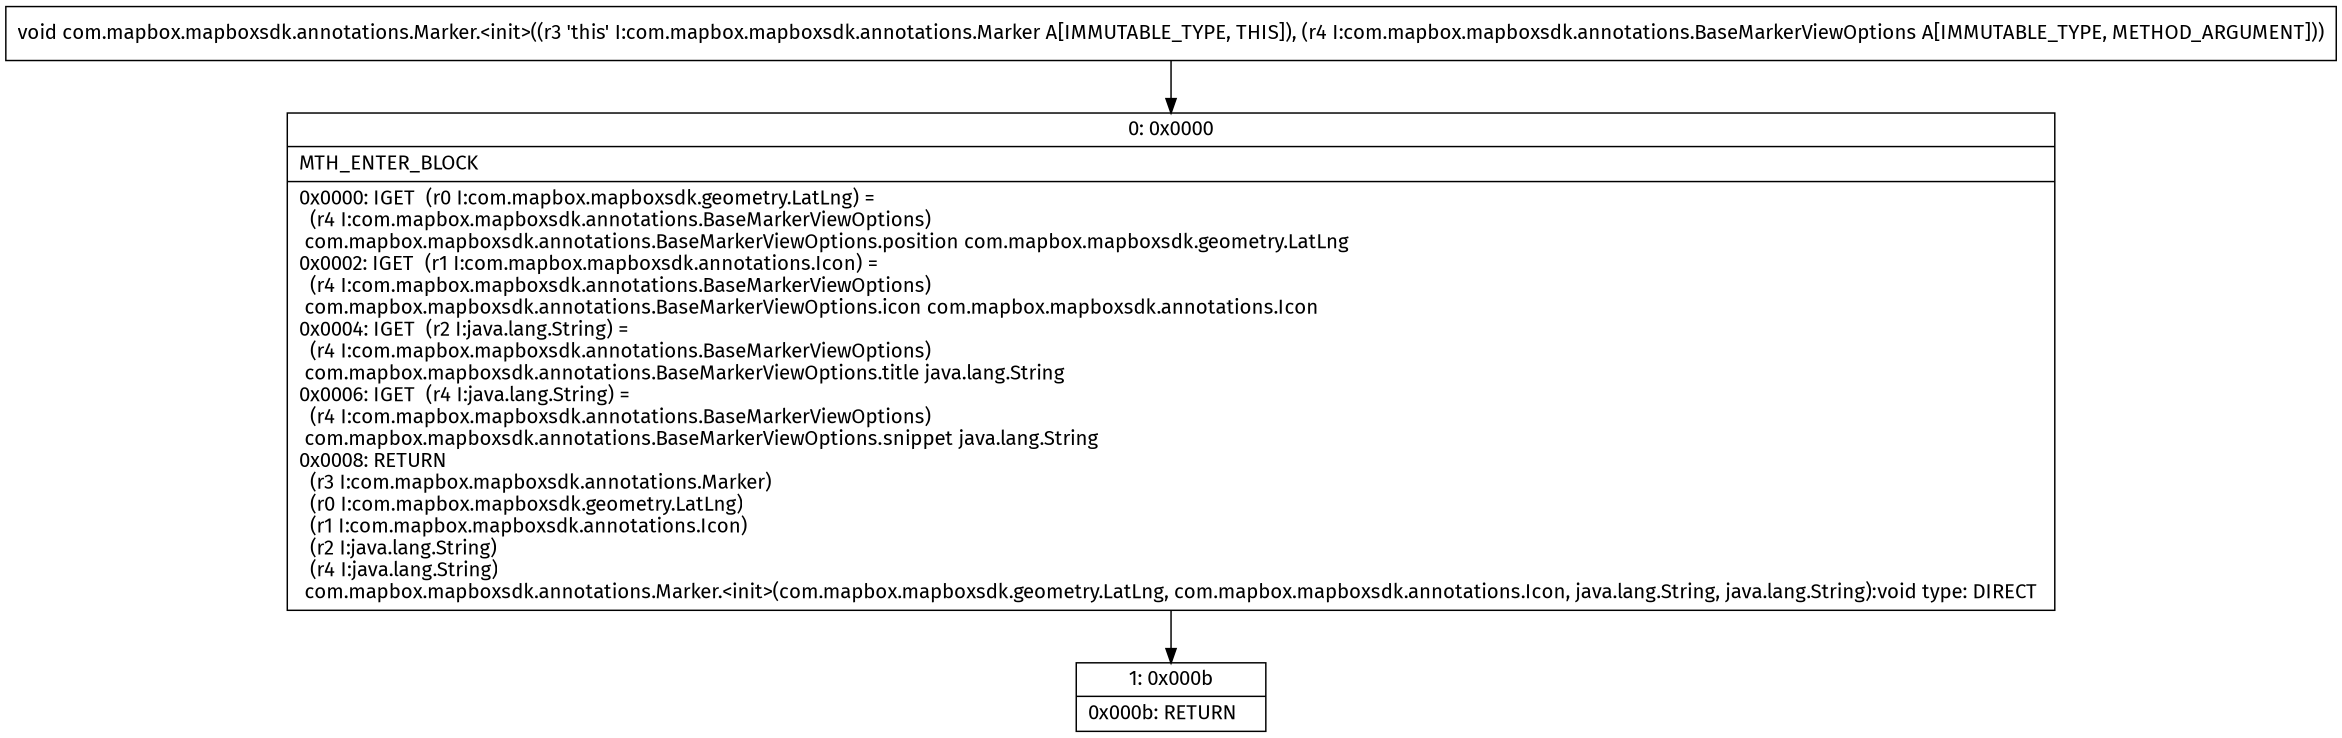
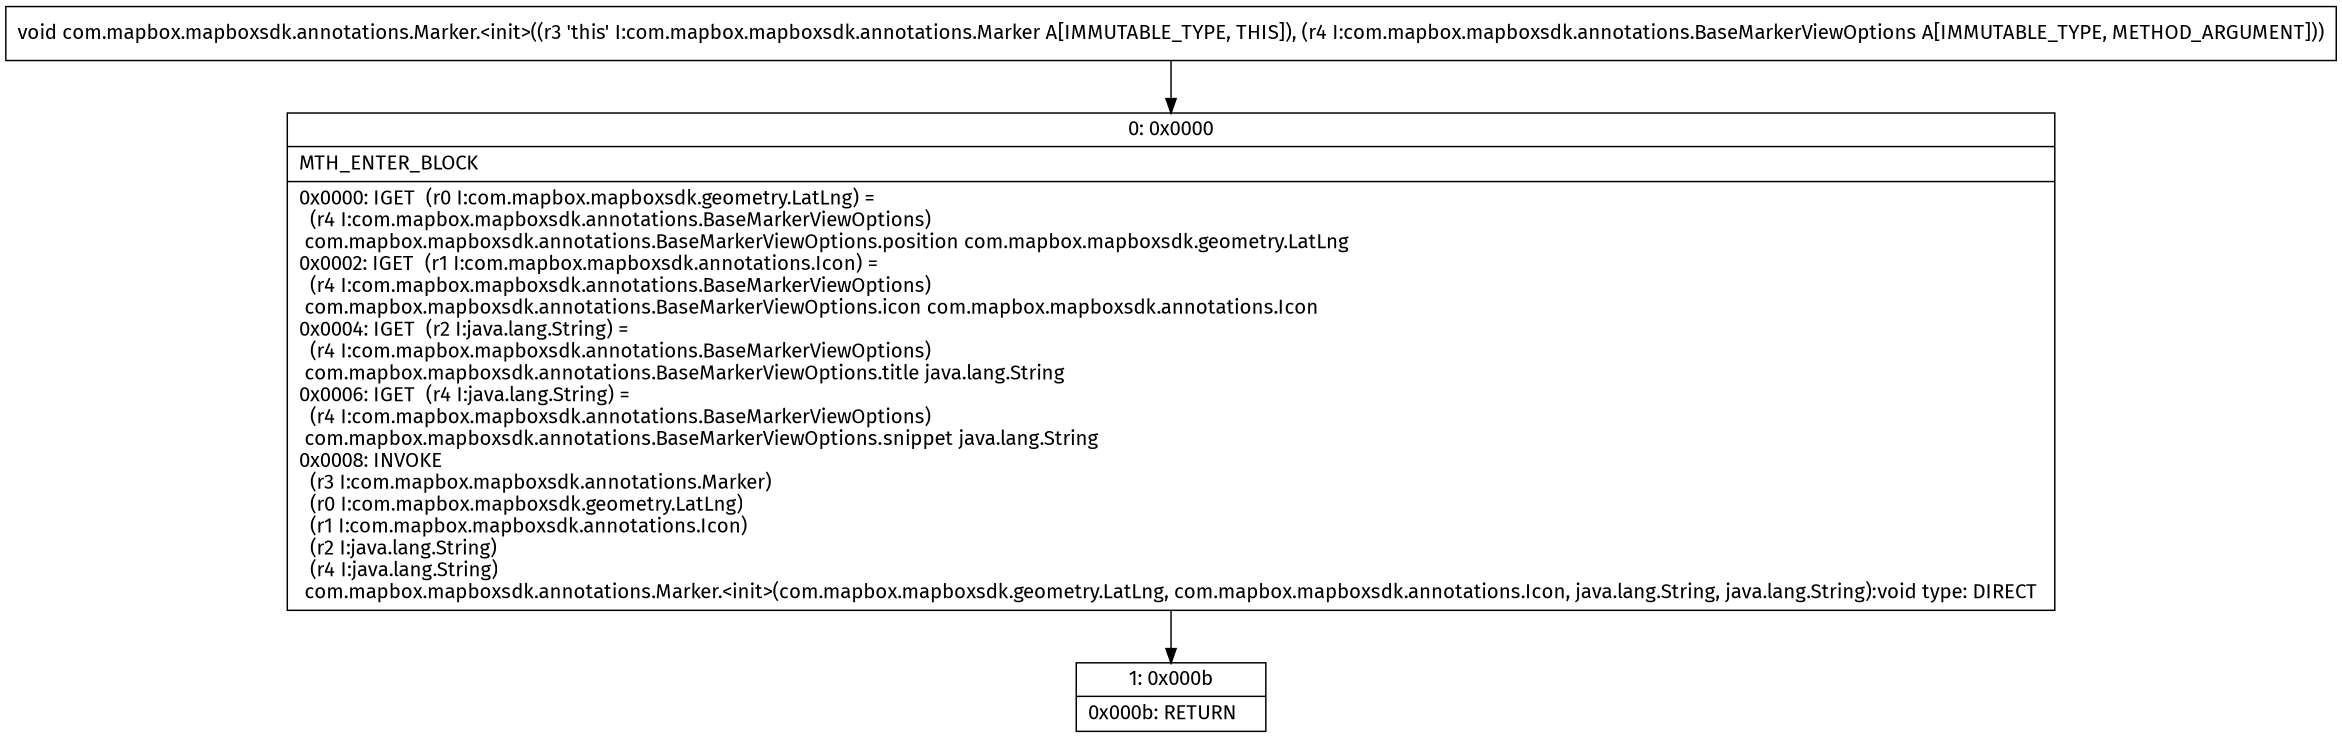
node "0: 0x0000": text "0x0008: RETURN" -> "0x0008: INVOKE"
